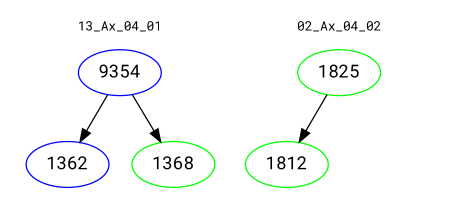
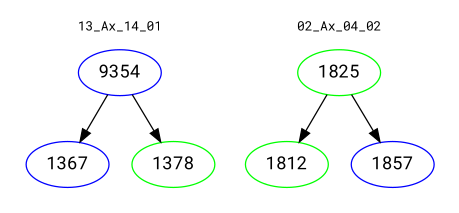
cluster "13_Ax_04_01": label "13_Ax_04_01" -> "13_Ax_14_01"
node "1362": label "1362" -> "1367"
node "1368": label "1368" -> "1378"
node "1857": added
